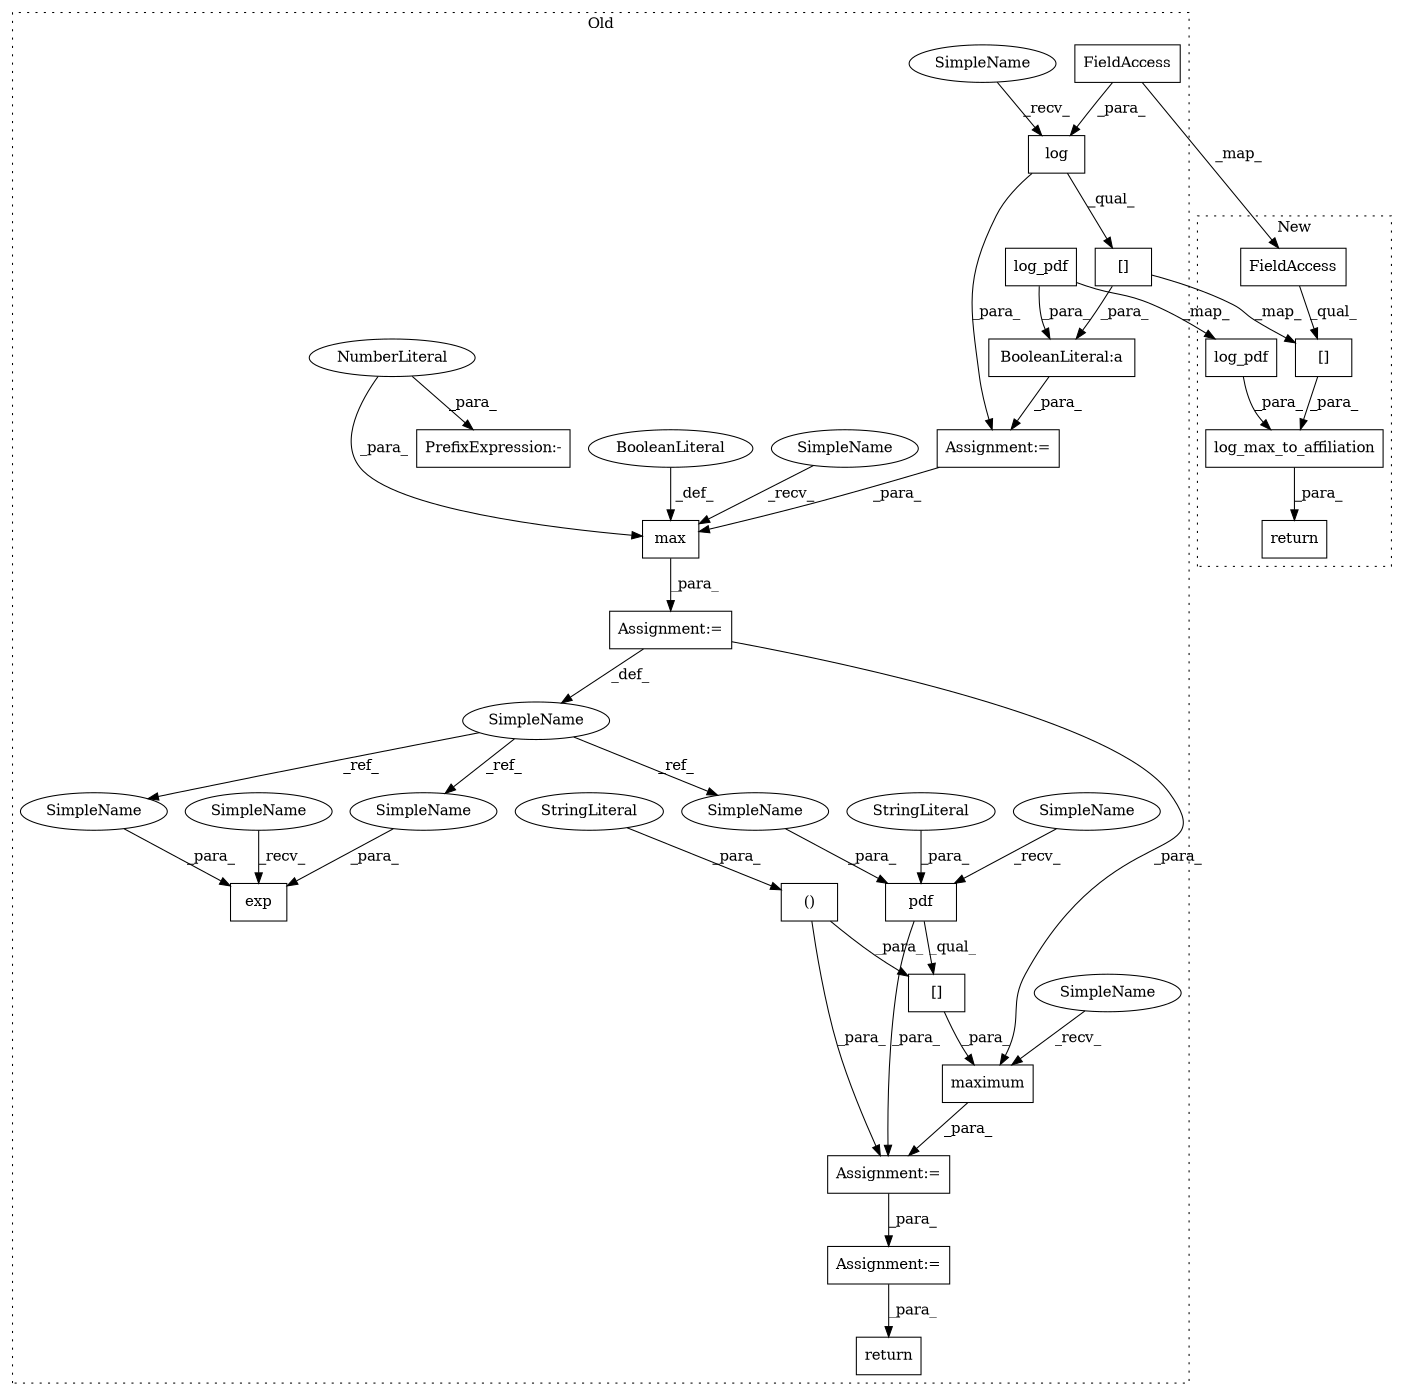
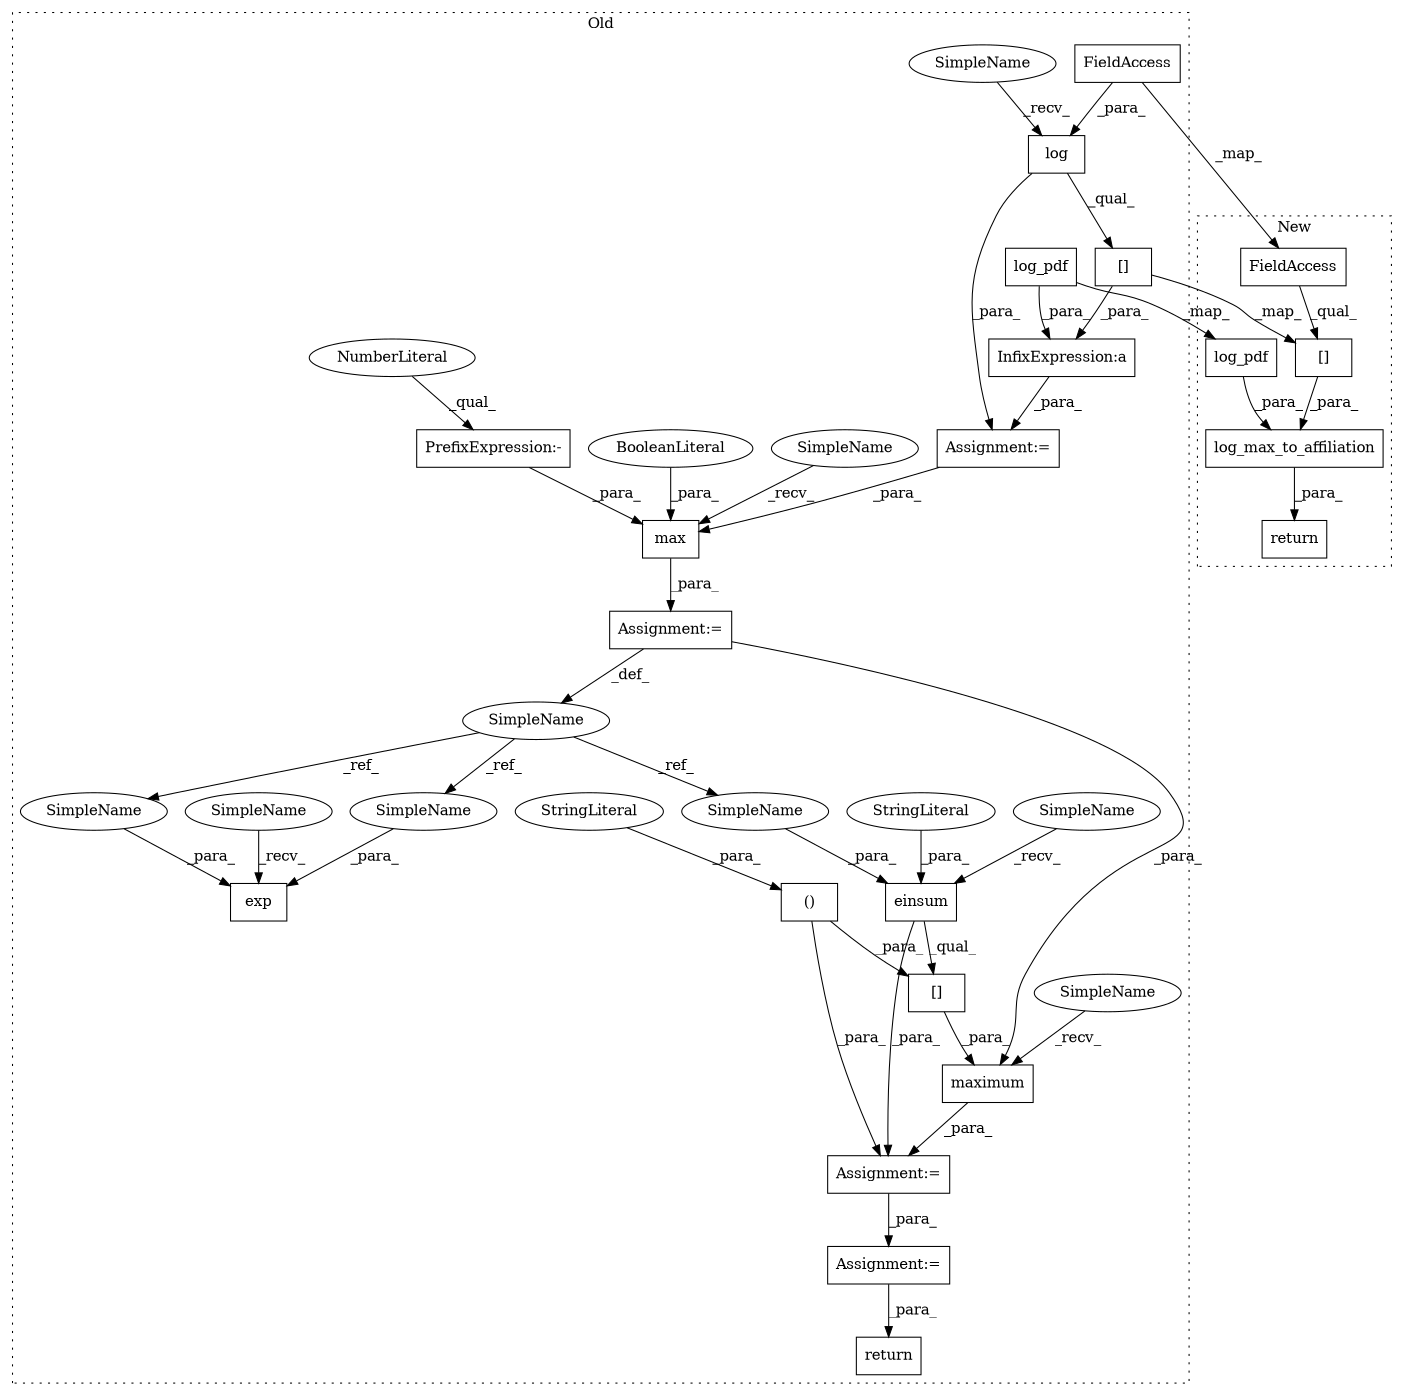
node "BooleanLiteral:a": label "BooleanLiteral:a" -> "InfixExpression:a"
edge "NumberLiteral" -> "PrefixExpression:-": label "_para_" -> "_qual_"
edge "BooleanLiteral" -> "max": label "_def_" -> "_para_"
edge "NumberLiteral" -> "max": now "PrefixExpression:-" -> "max"
node "pdf": label "pdf" -> "einsum"
